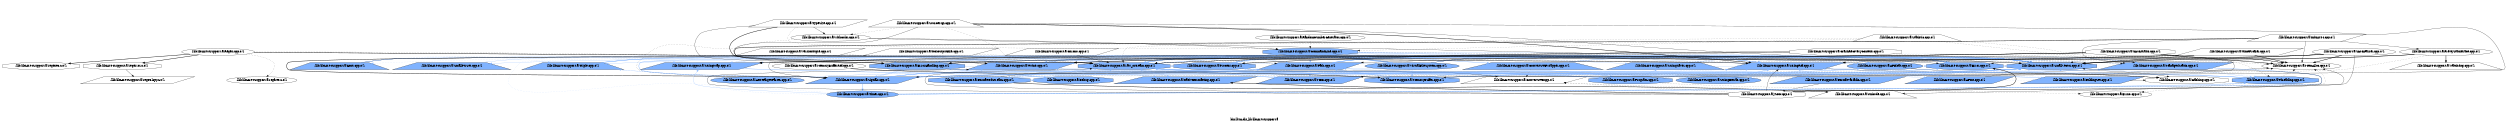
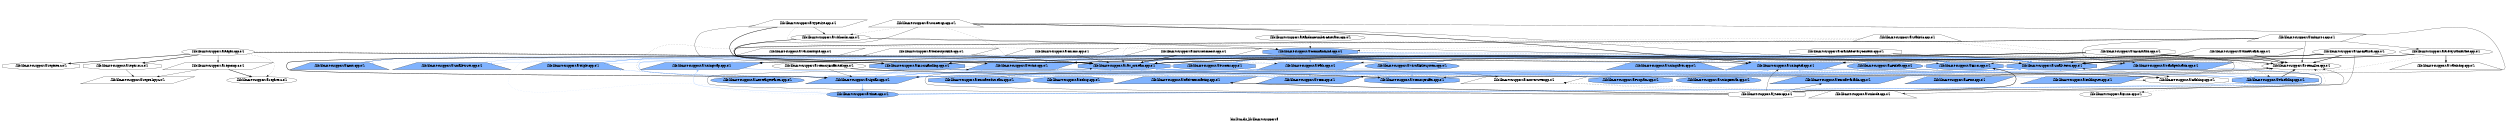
node "{lib/libLLVMSupport.a(InstructionCost.cpp.o)}": added
edge "{lib/libLLVMSupport.a(CrashRecoveryContext.cpp.o)}" -> "{lib/libLLVMSupport.a(Process.cpp.o)}": removed
edge "{lib/libLLVMSupport.a(CrashRecoveryContext.cpp.o)}" -> "{lib/libLLVMSupport.a(Signals.cpp.o)}": now "{lib/libLLVMSupport.a(MemoryBufferRef.cpp.o)}" -> "{lib/libLLVMSupport.a(Signals.cpp.o)}"
edge "{lib/libLLVMSupport.a(TimeProfiler.cpp.o)}" -> "{lib/libLLVMSupport.a(raw_ostream.cpp.o)}": style dotted -> bold
edge "{lib/libLLVMSupport.a(ToolOutputFile.cpp.o)}" -> "{lib/libLLVMSupport.a(raw_ostream.cpp.o)}": added
edge "{lib/libLLVMSupport.a(CrashRecoveryContext.cpp.o)}" -> "{lib/libLLVMSupport.a(ManagedStatic.cpp.o)}": style dotted -> bold
edge "{lib/libLLVMSupport.a(WithColor.cpp.o)}" -> "{lib/libLLVMSupport.a(raw_ostream.cpp.o)}": style dotted -> bold
node "{lib/libLLVMSupport.a(regcomp.c.o)}": added
node "{lib/libLLVMSupport.a(ConvertUTFWrapper.cpp.o)}": removed
edge "{lib/libLLVMSupport.a(FoldingSet.cpp.o)}" -> "{lib/libLLVMSupport.a(MemAlloc.cpp.o)}": added
edge "{lib/libLLVMSupport.a(raw_ostream.cpp.o)}" -> "{lib/libLLVMSupport.a(FormatVariadic.cpp.o)}": style dotted -> bold
edge "{lib/libLLVMSupport.a(Threading.cpp.o)}" -> "{lib/libLLVMSupport.a(MemAlloc.cpp.o)}": style dotted -> bold
edge "{lib/libLLVMSupport.a(FormattedStream.cpp.o)}" -> "{lib/libLLVMSupport.a(Unicode.cpp.o)}": removed
edge "{lib/libLLVMSupport.a(FormatVariadic.cpp.o)}" -> "{lib/libLLVMSupport.a(JSON.cpp.o)}": reversed
edge "{lib/libLLVMSupport.a(Program.cpp.o)}" -> "{lib/libLLVMSupport.a(Errno.cpp.o)}": removed
